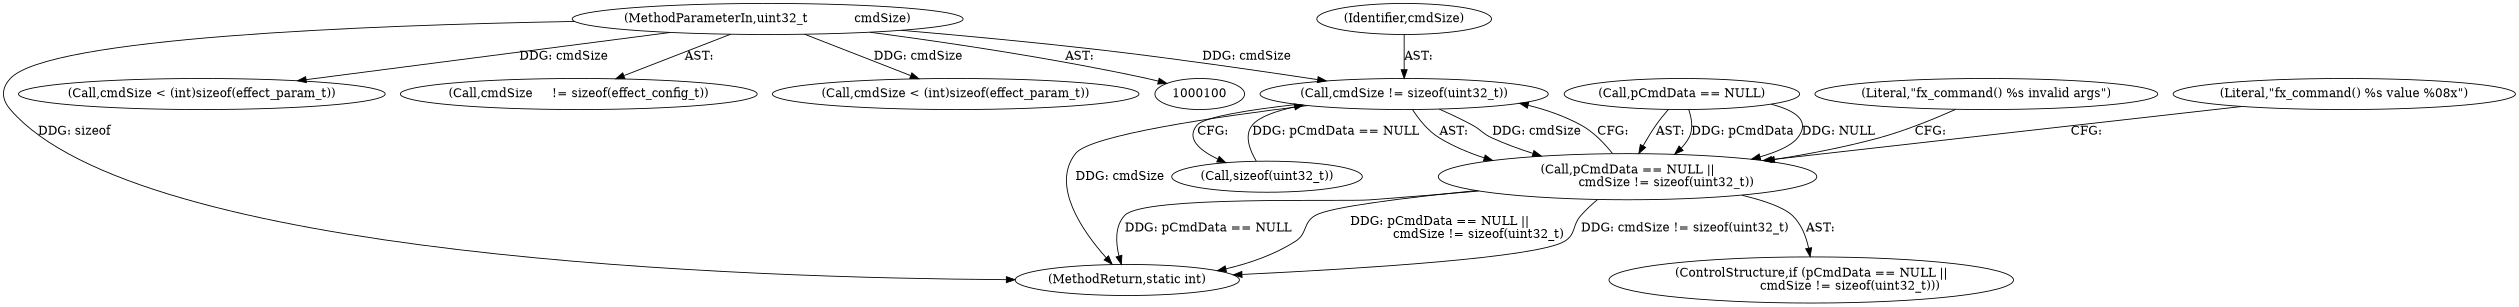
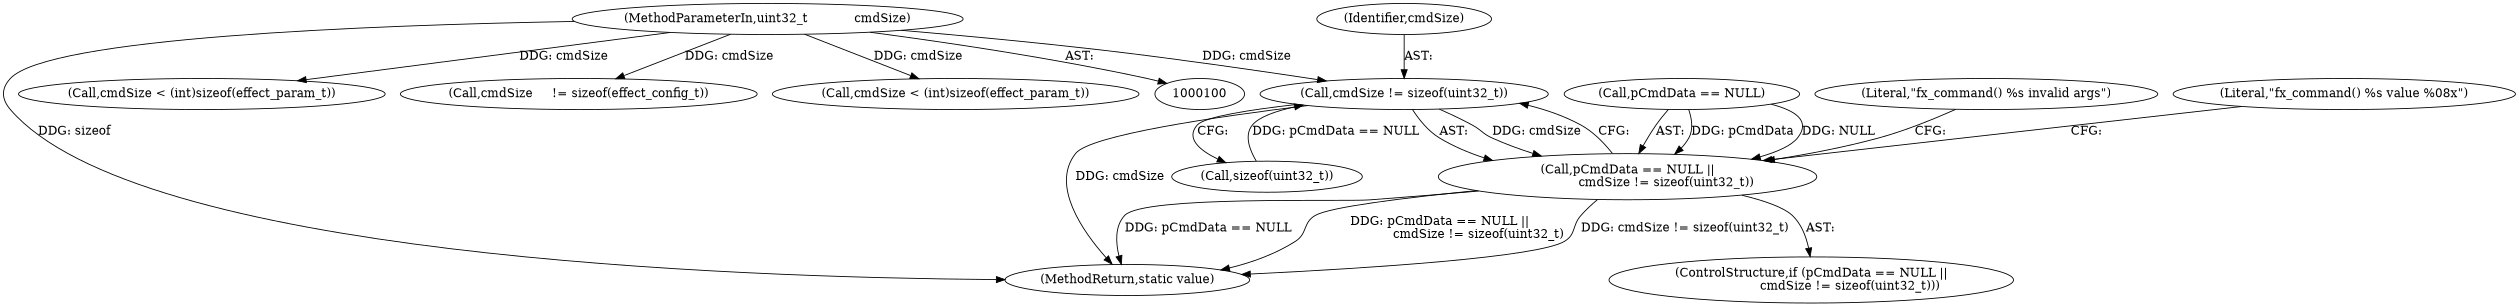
edge "(MethodParameterIn,uint32_t            cmdSize)" -> "(Call,cmdSize     != sizeof(effect_config_t))": label "AST: " -> "DDG: cmdSize"
node "(MethodReturn,static int)": label "(MethodReturn,static int)" -> "(MethodReturn,static value)"
